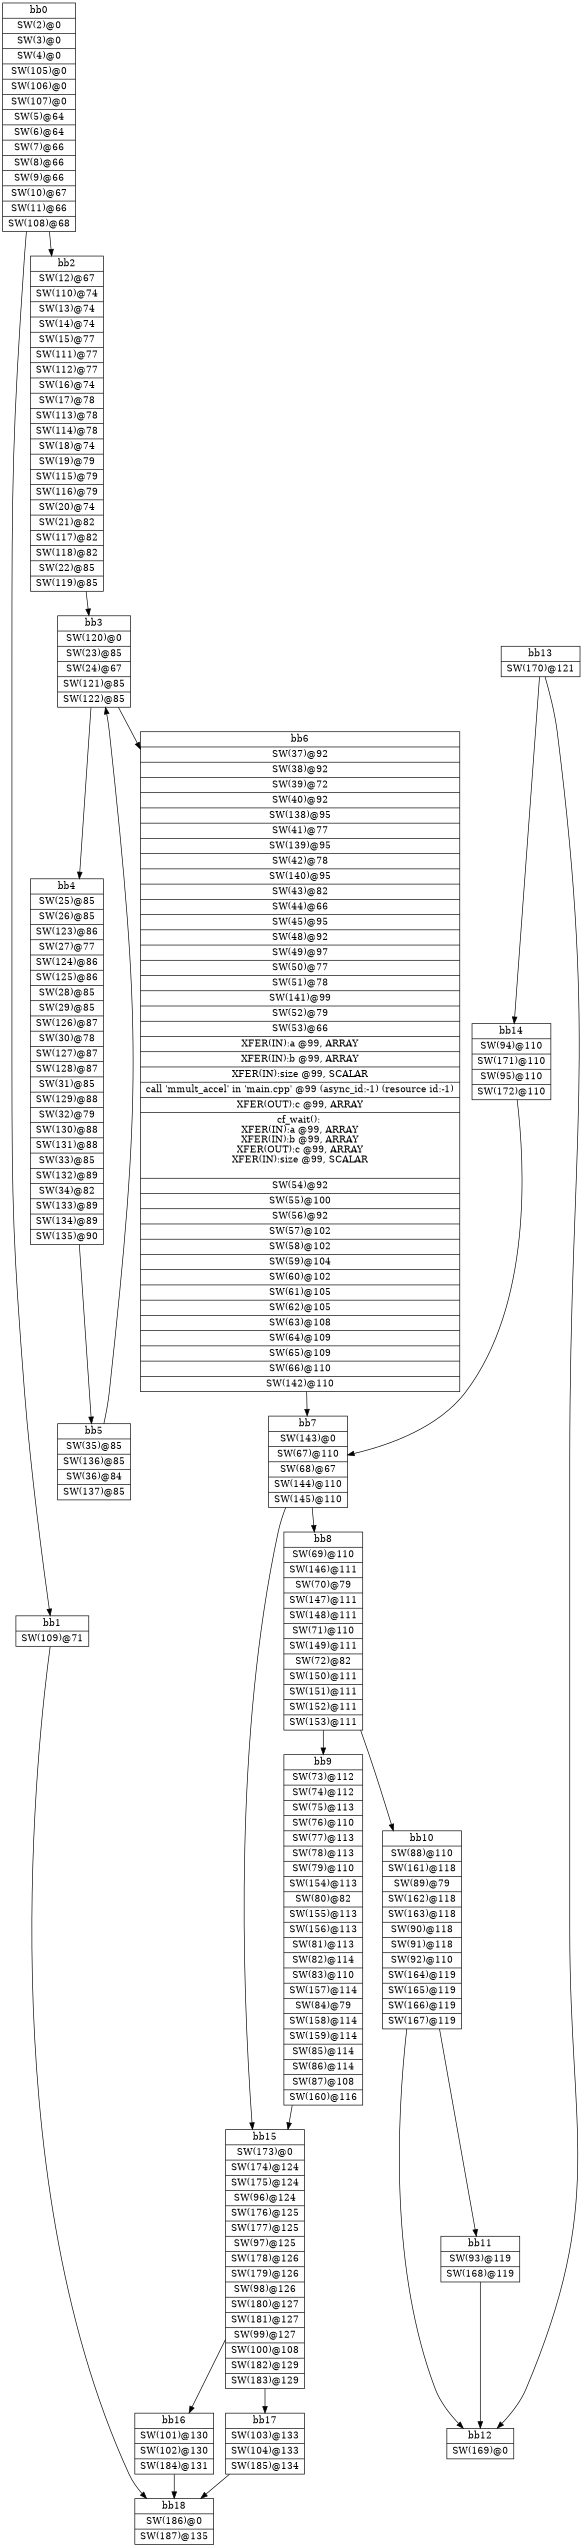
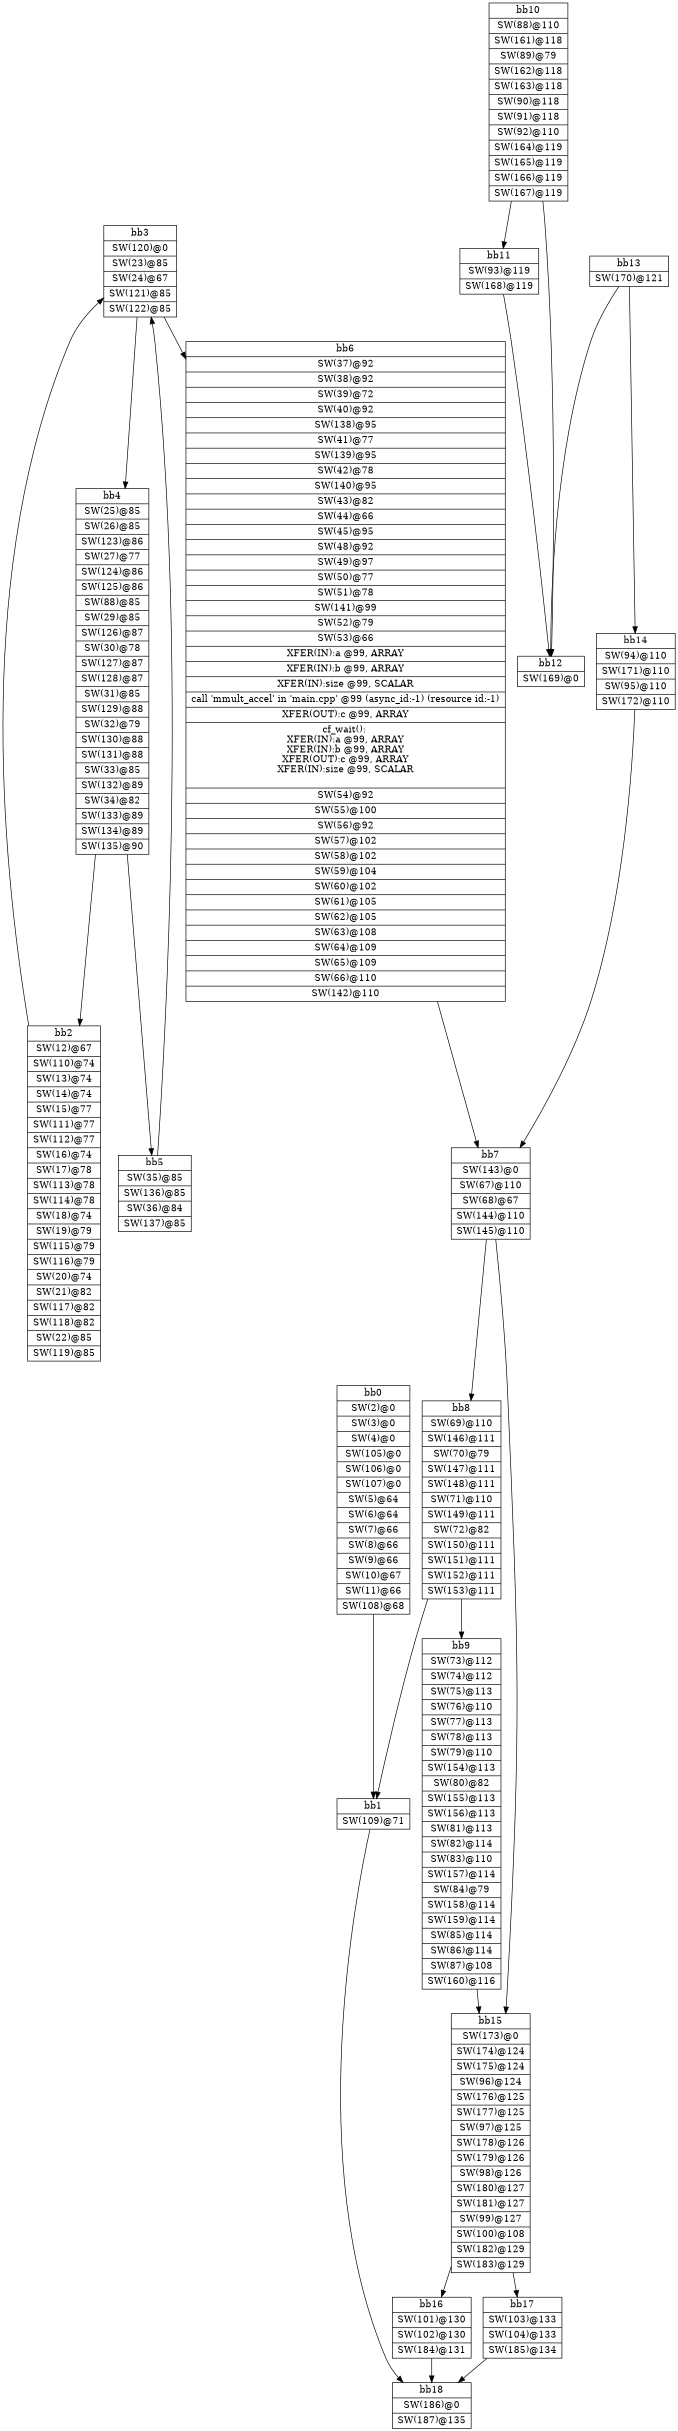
edge "bb0" -> "bb2": now "bb4" -> "bb2"
node "bb4": text "SW(28)@85" -> "SW(88)@85"
edge "bb8" -> "bb10": now "bb8" -> "bb1"
